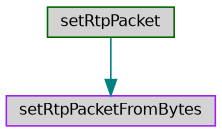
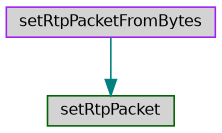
edge "setRtpPacket" -> "setRtpPacketFromBytes": reversed
